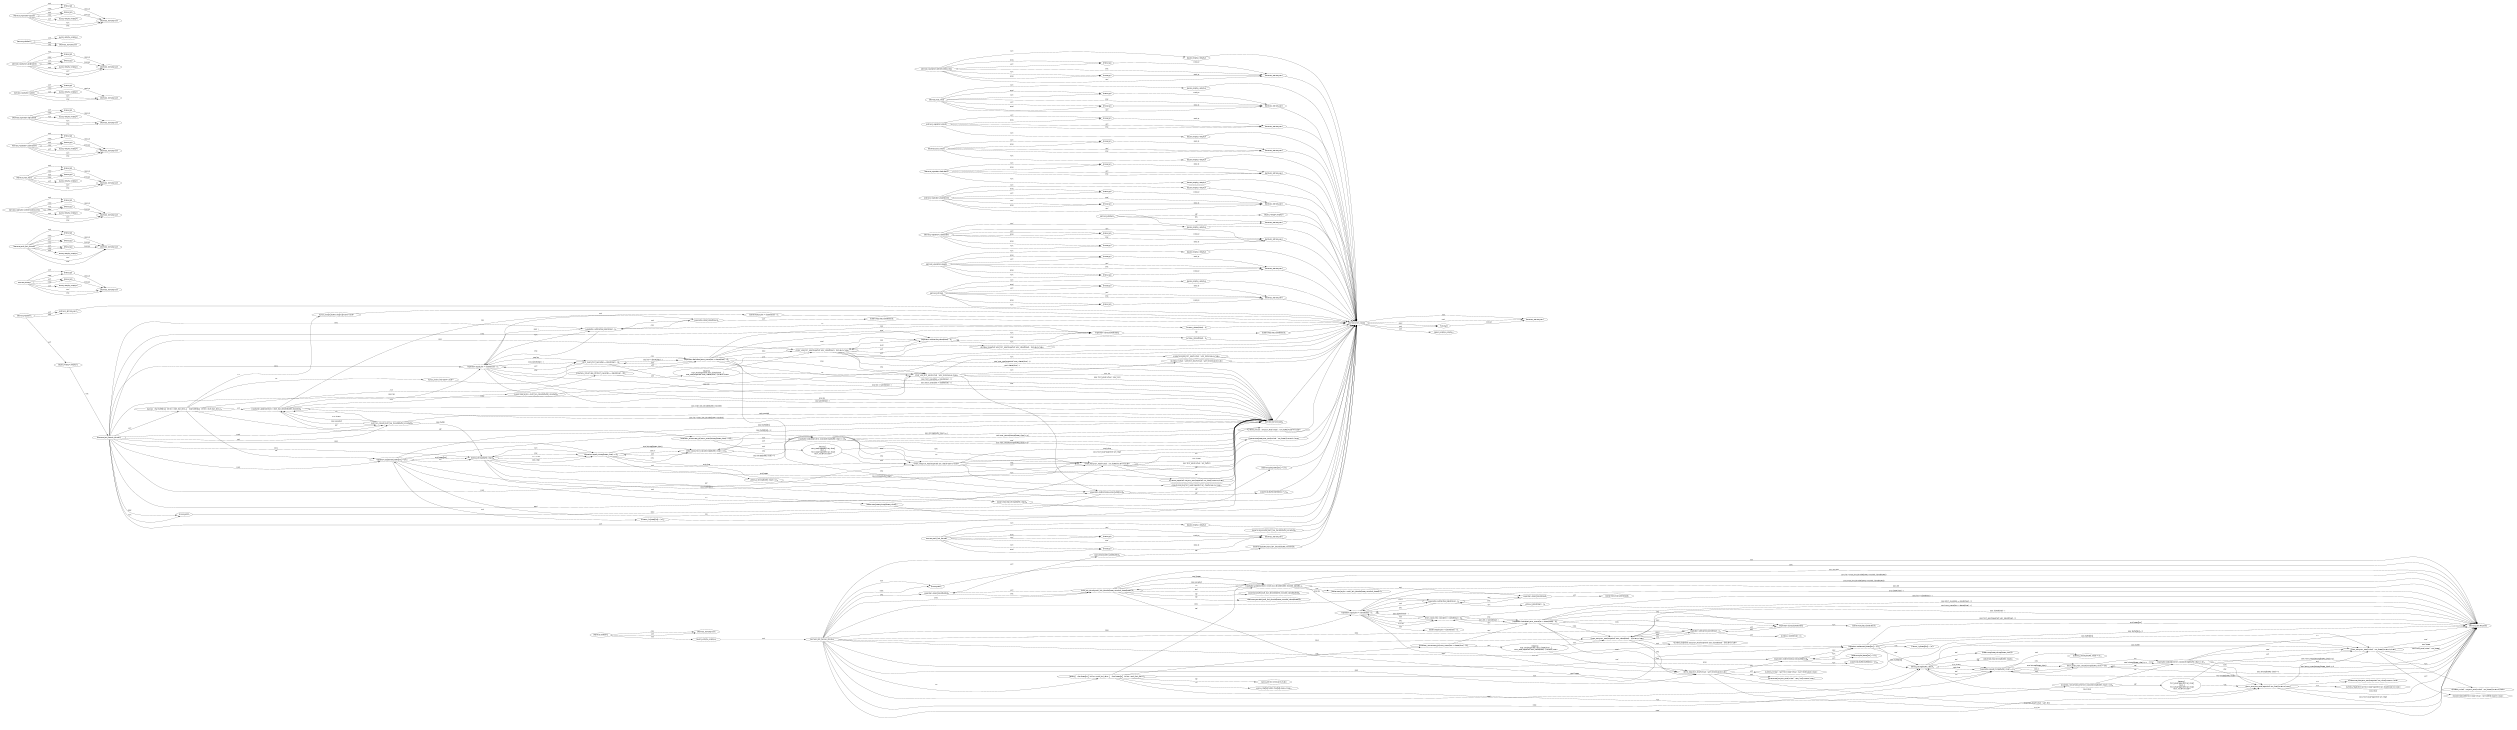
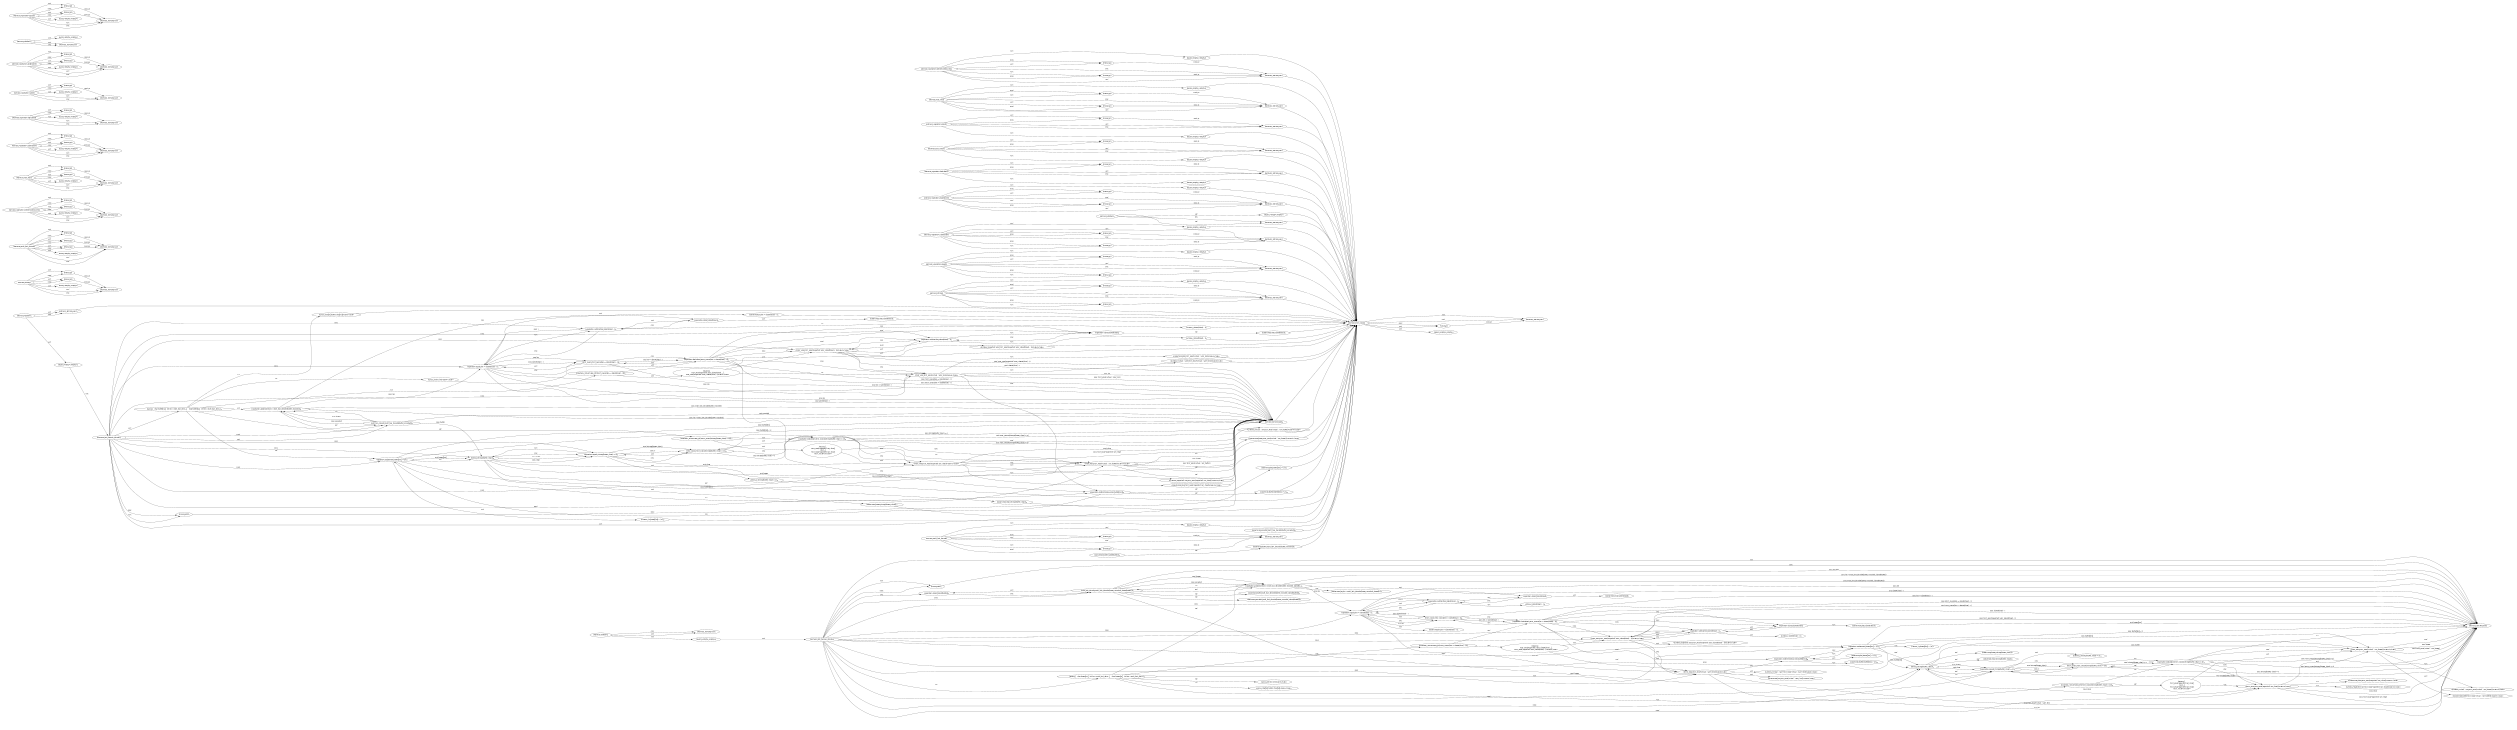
node "(IDENTIFIER,len,len = mutt_b64_decode(buffer, encoded))": removed
edge "(<operator>.sizeOf,sizeof(buffer))" -> "(IDENTIFIER,buffer,sizeof(buffer))": removed, label "AST:"
